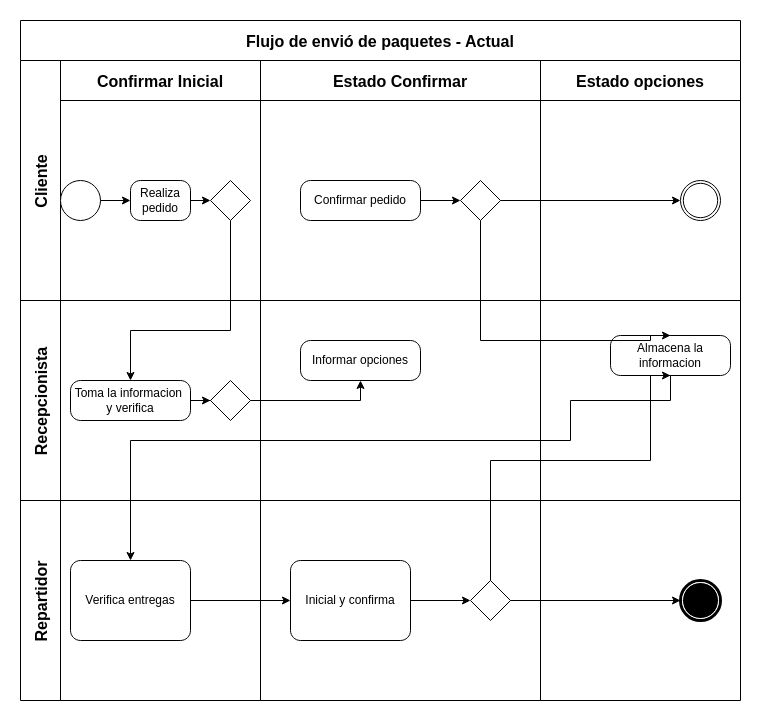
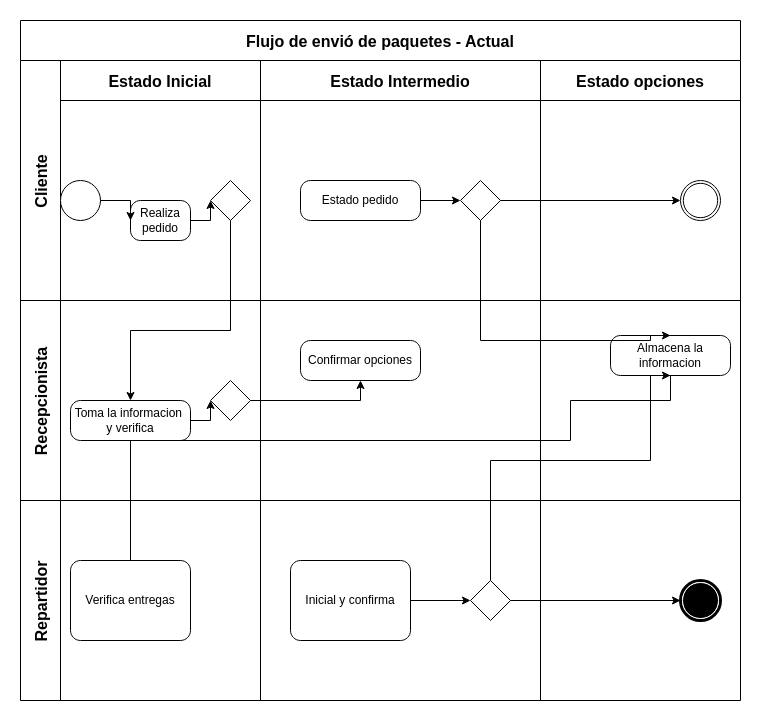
node "Confirmar Inicial": label "Confirmar Inicial" -> "Estado Inicial"
node "Estado Confirmar": label "Estado Confirmar" -> "Estado Intermedio"
node "Realiza pedido": moved (161, 201) -> (161, 221)
node "Confirmar pedido": label "Confirmar pedido" -> "Estado pedido"
node "Informar opciones": label "Informar opciones" -> "Confirmar opciones"
node "Toma la informacion y verifica": moved (131, 401) -> (131, 421)
edge "Almacena la informacion" -> "Verifica entregas": arrowhead classic -> none
edge "Verifica entregas" -> "Inicial y confirma": removed
